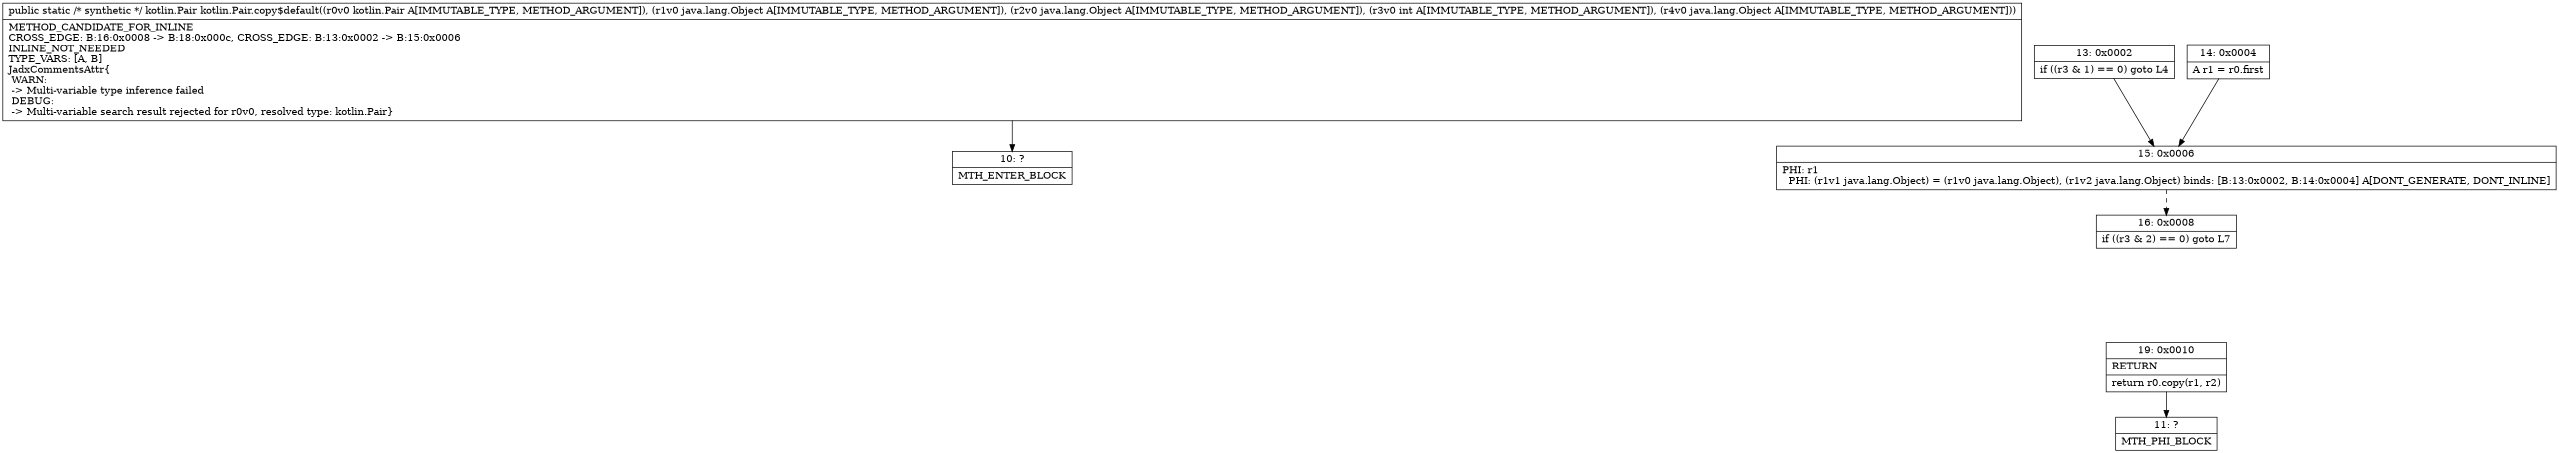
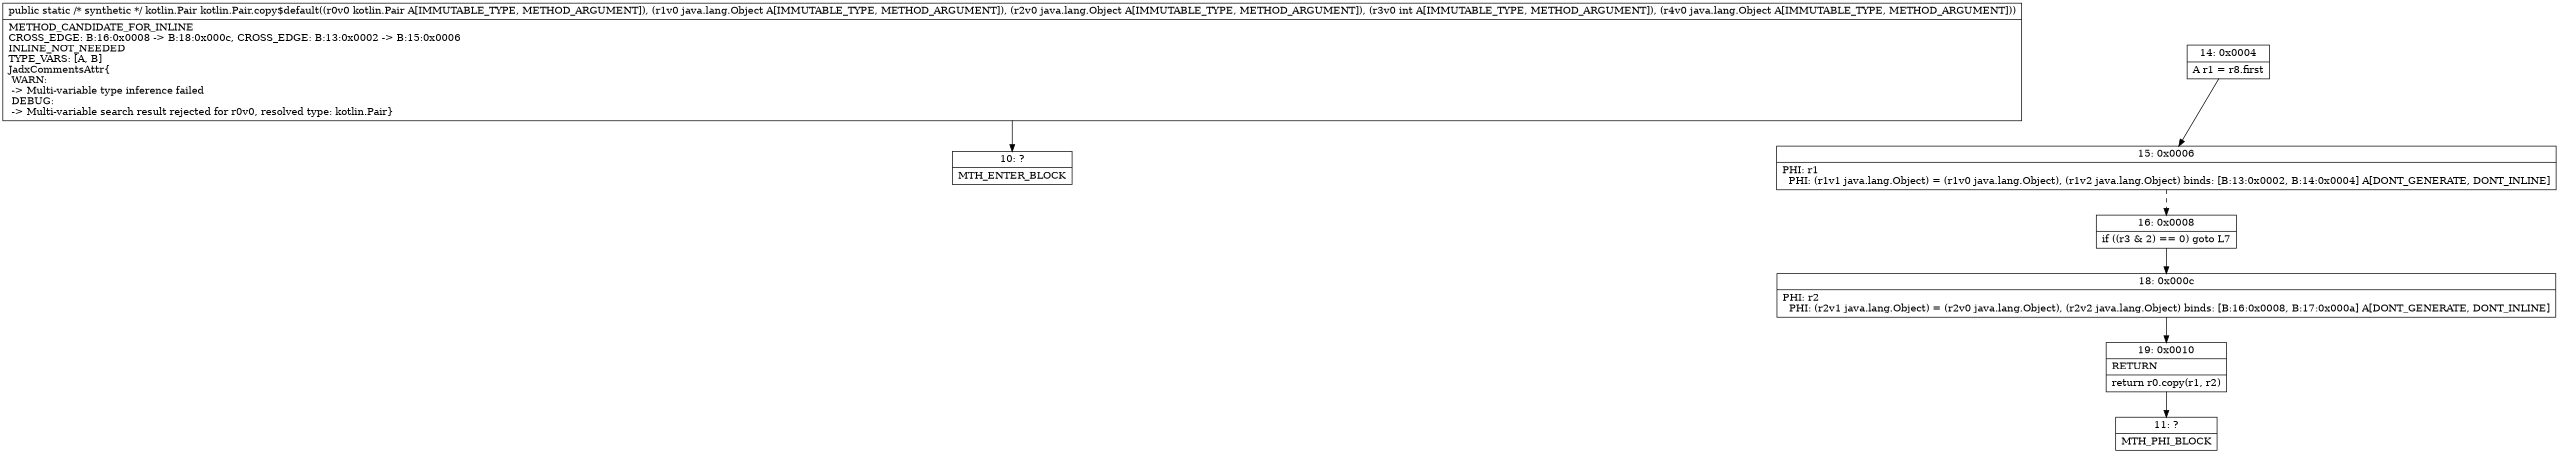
node "13: 0x0002": removed
node "14: 0x0004": text "A r1 = r0.first" -> "A r1 = r8.first"
node "18: 0x000c": added
